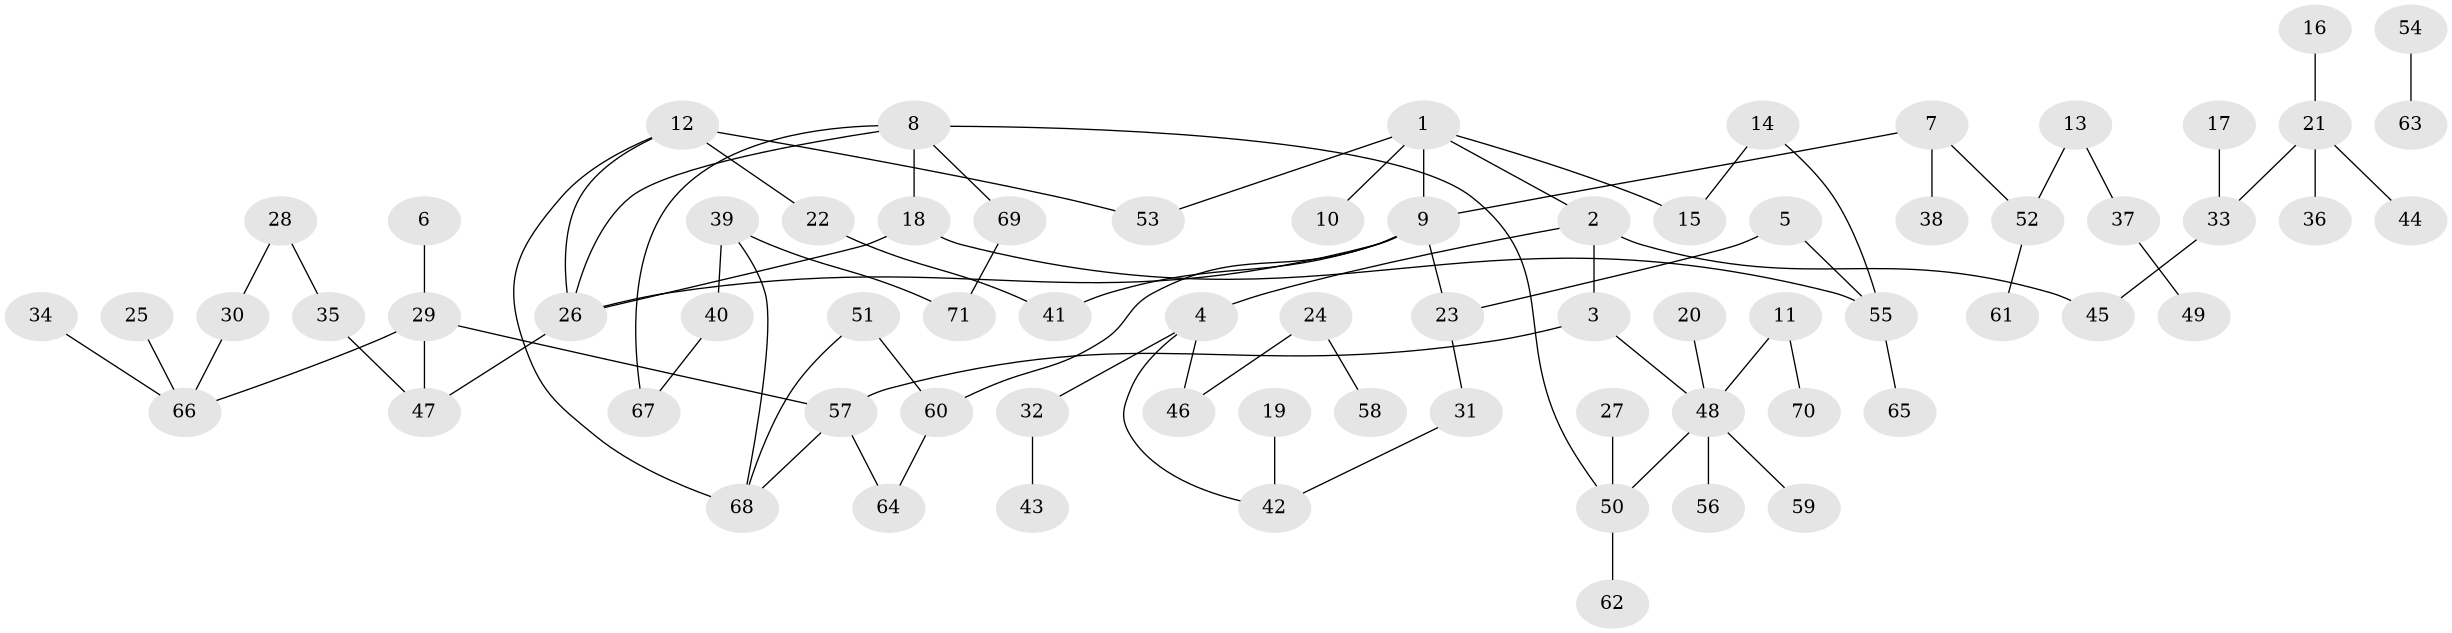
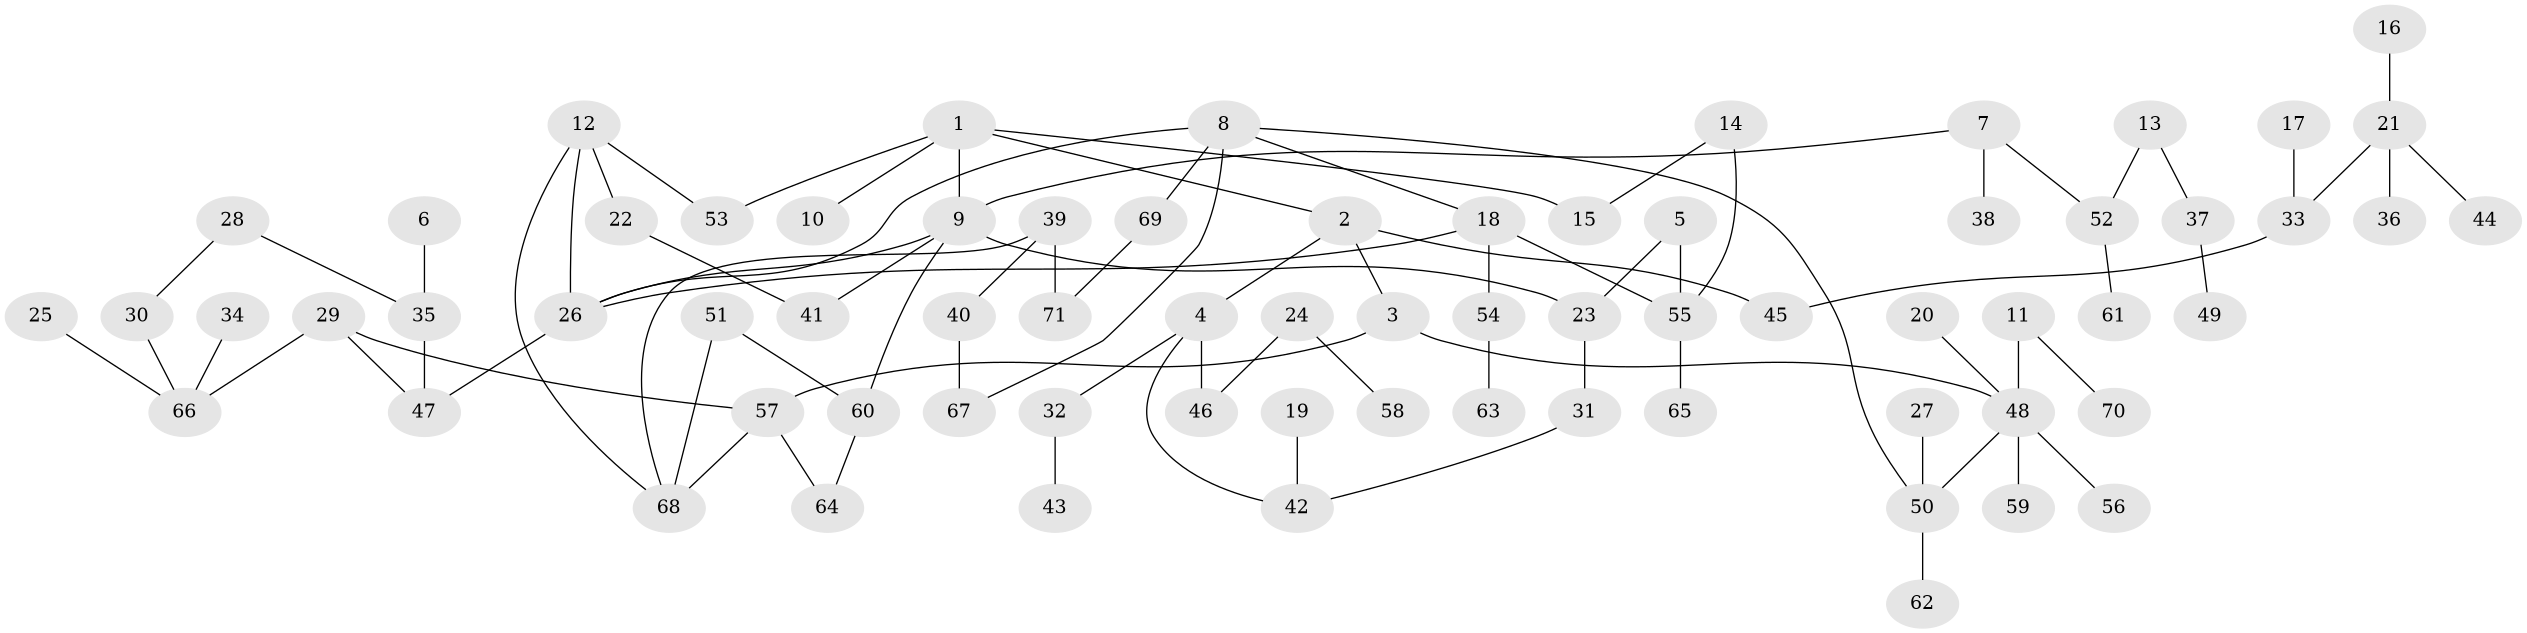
edge "6" -- "29": now "6" -- "35"
edge "18" -- "54": added
